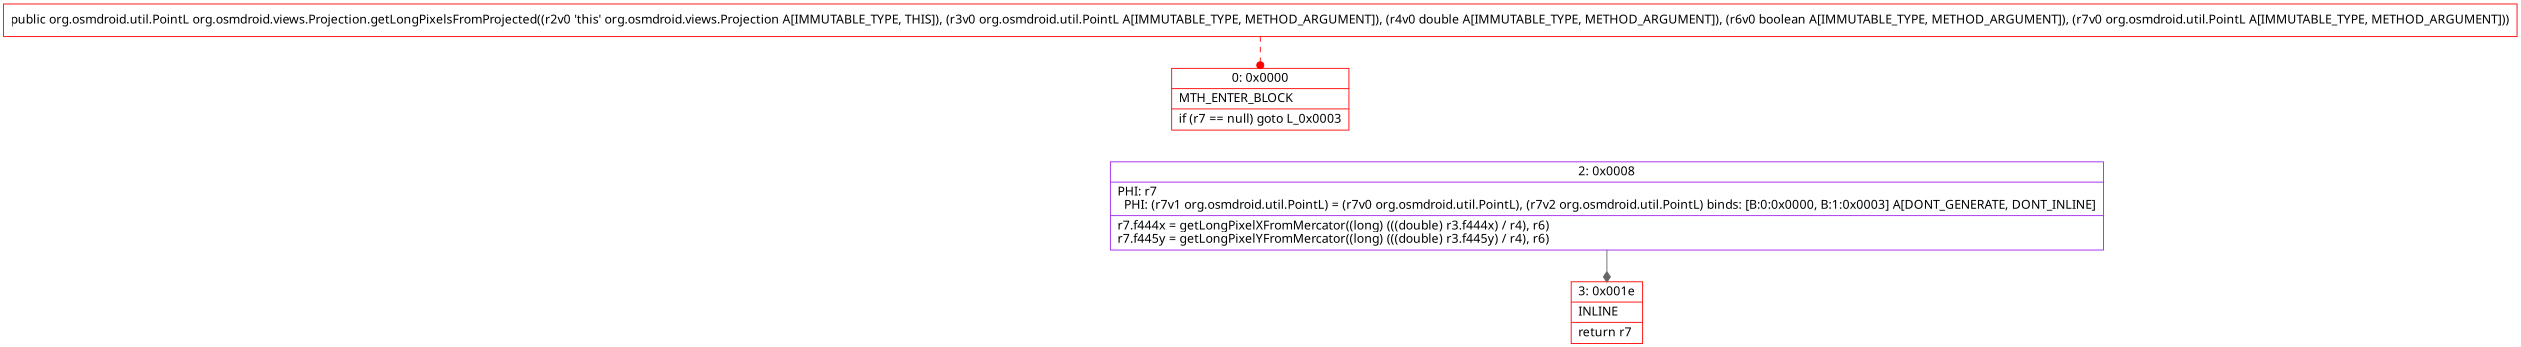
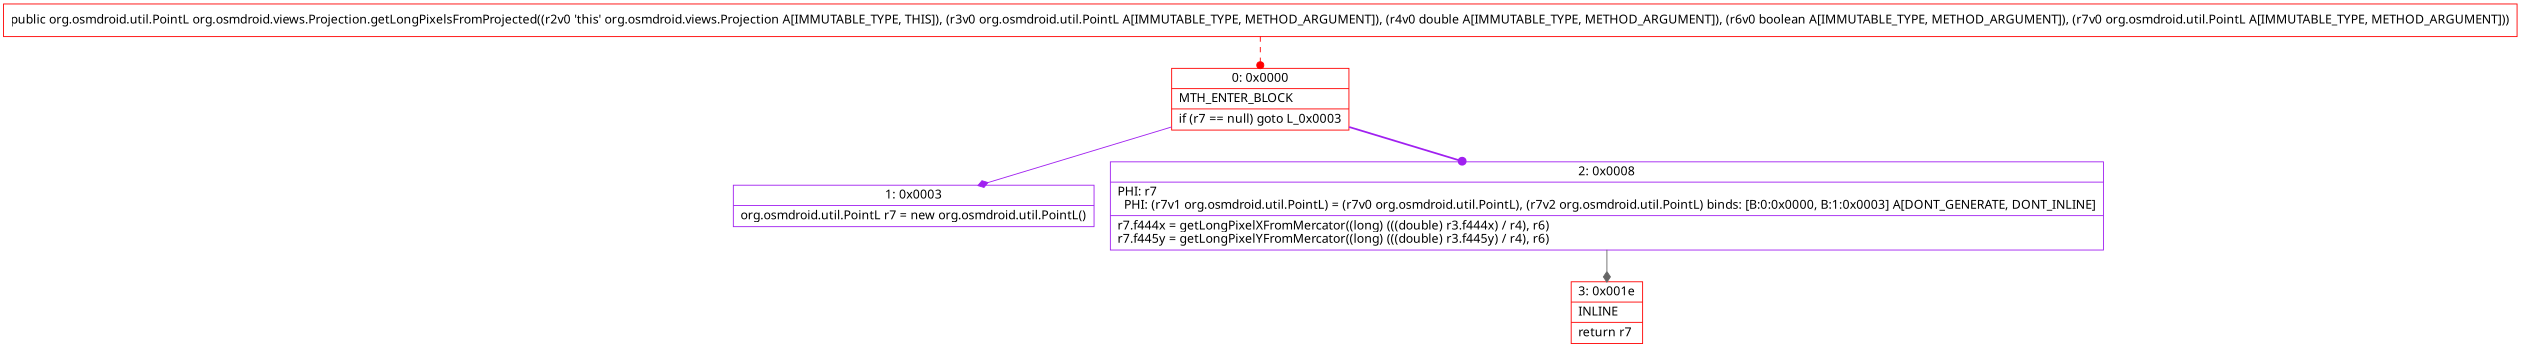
edge "0: 0x0000" -> "2: 0x0008": added
node "1: 0x0003": added
